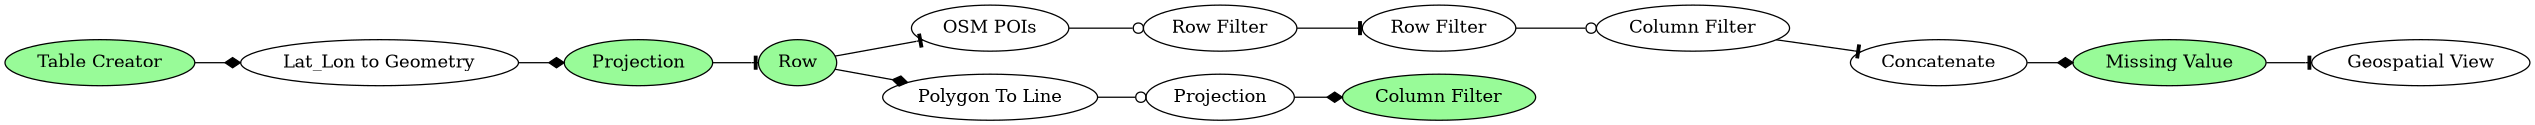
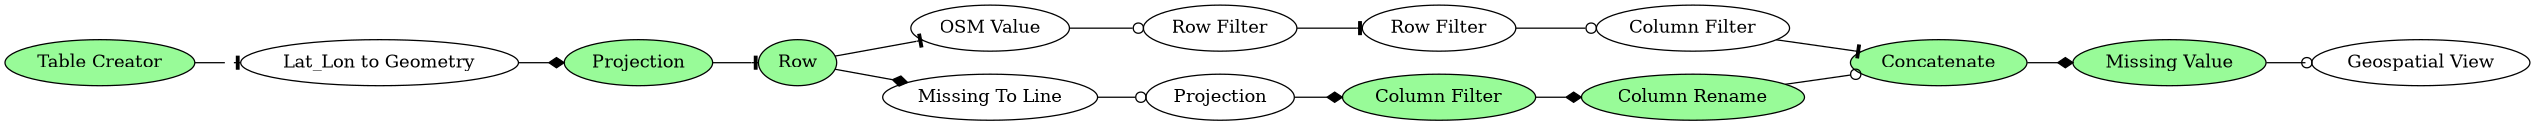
node "OSM POIs": label "OSM POIs" -> "OSM Value"
edge "Table Creator" -> "Lat_Lon to Geometry": arrowhead diamond -> tee
node "Concatenate": fillcolor white -> palegreen
edge "Missing Value" -> "Geospatial View": arrowhead tee -> odot
node "Polygon To Line": label "Polygon To Line" -> "Missing To Line"
node "Column Rename": added
